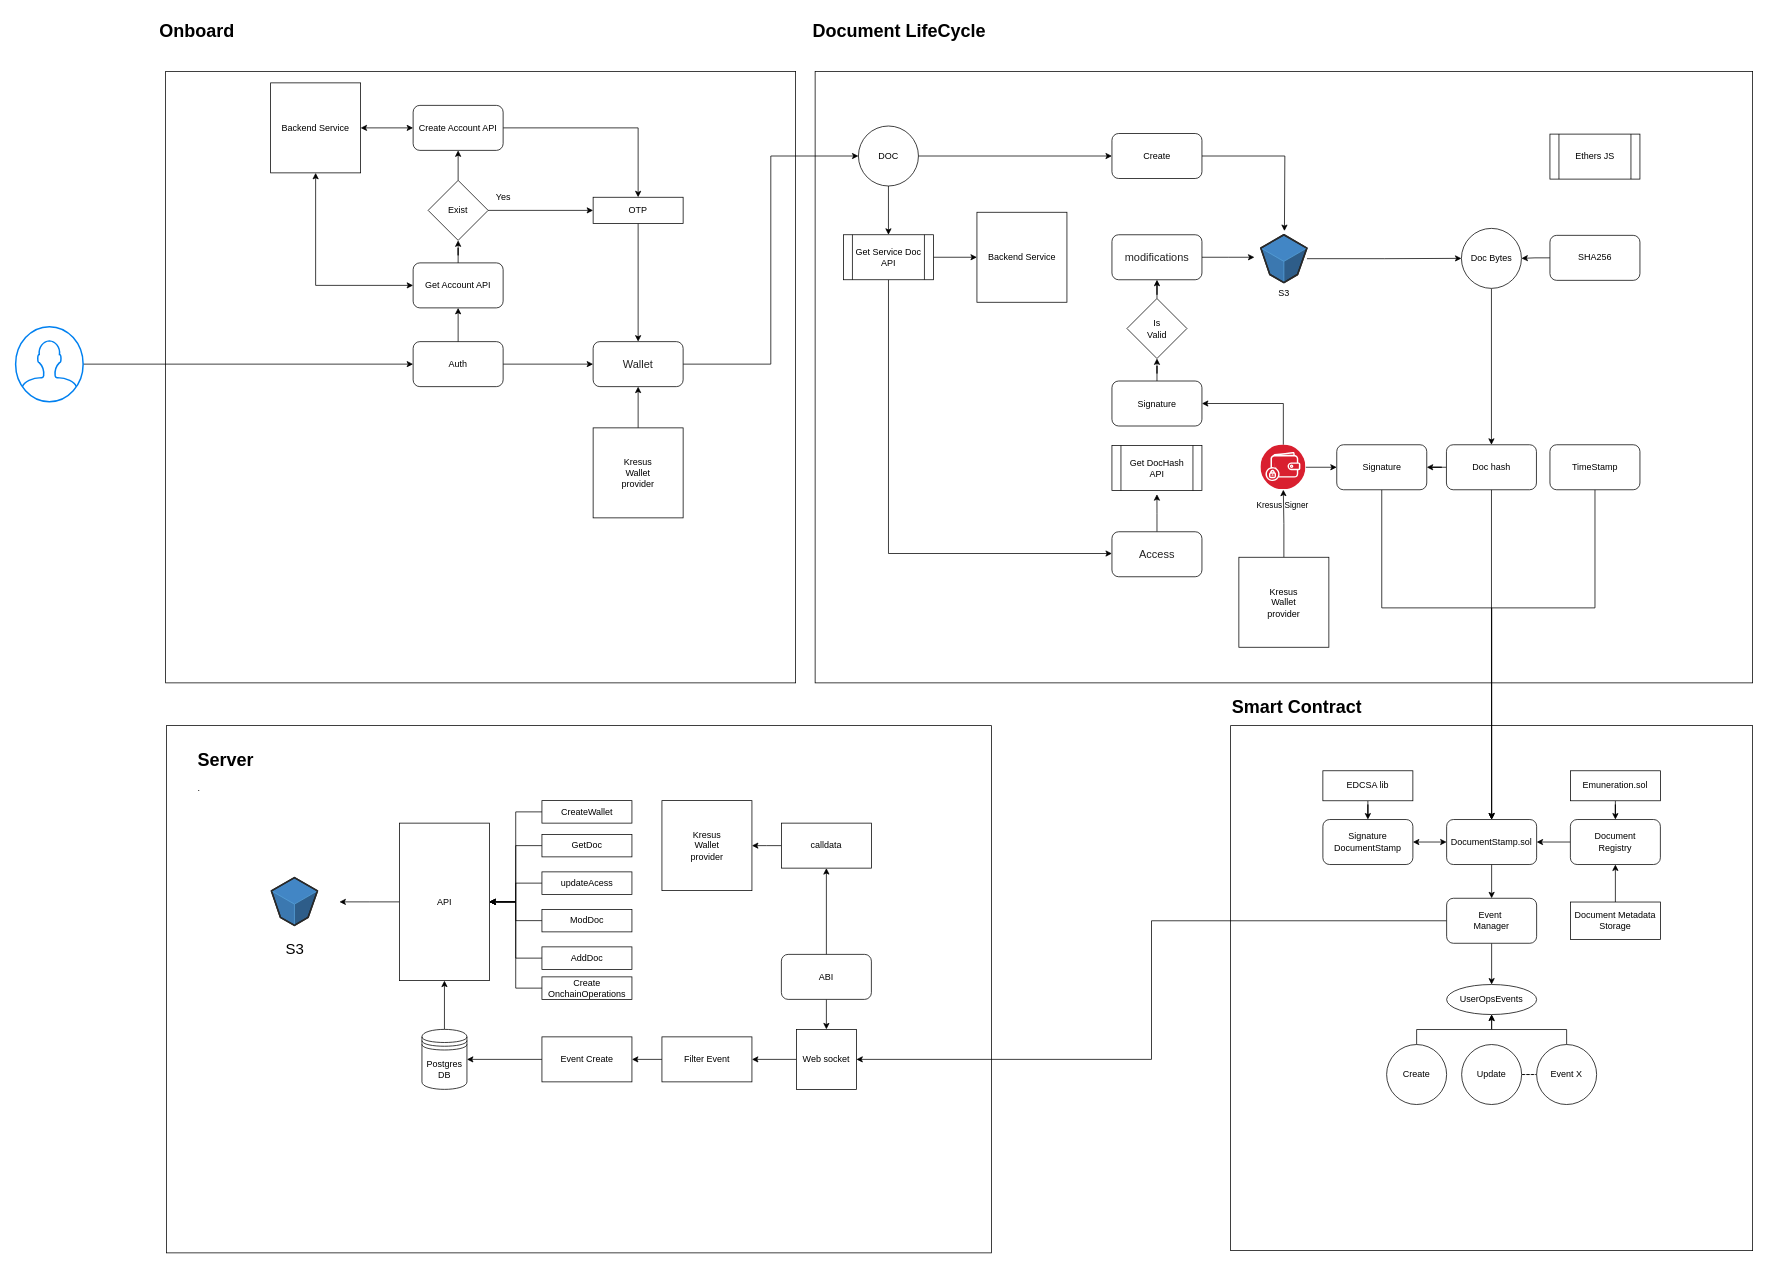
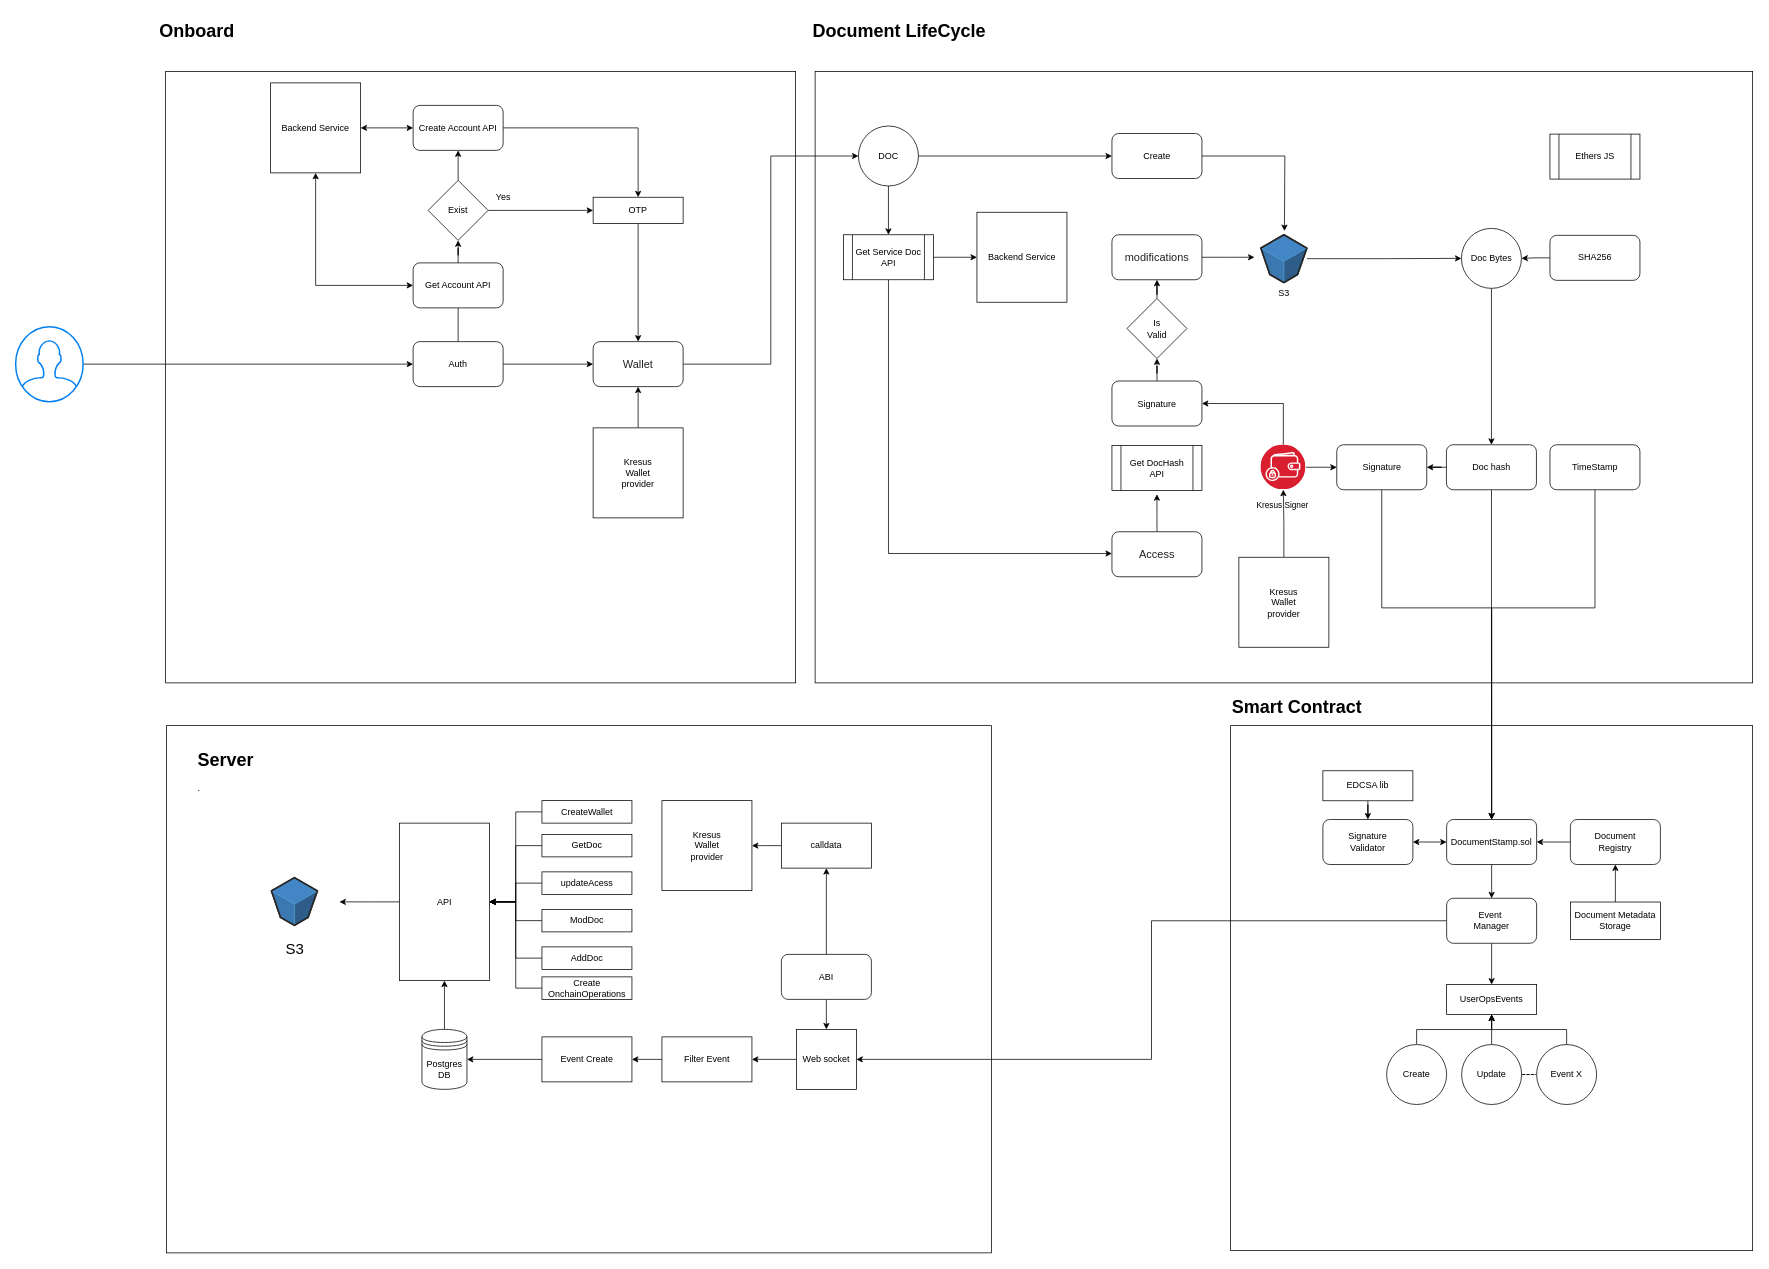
edge "Auth" -> "Get Account API": arrowhead classic -> none
node "Emuneration.sol": removed
edge "Emuneration.sol" -> "Document Registry": removed
node "Signature DocumentStamp": label "Signature DocumentStamp" -> "Signature Validator"
node "UserOpsEvents": shape ellipse -> rectangle
edge "Update" -> "UserOpsEvents": added
